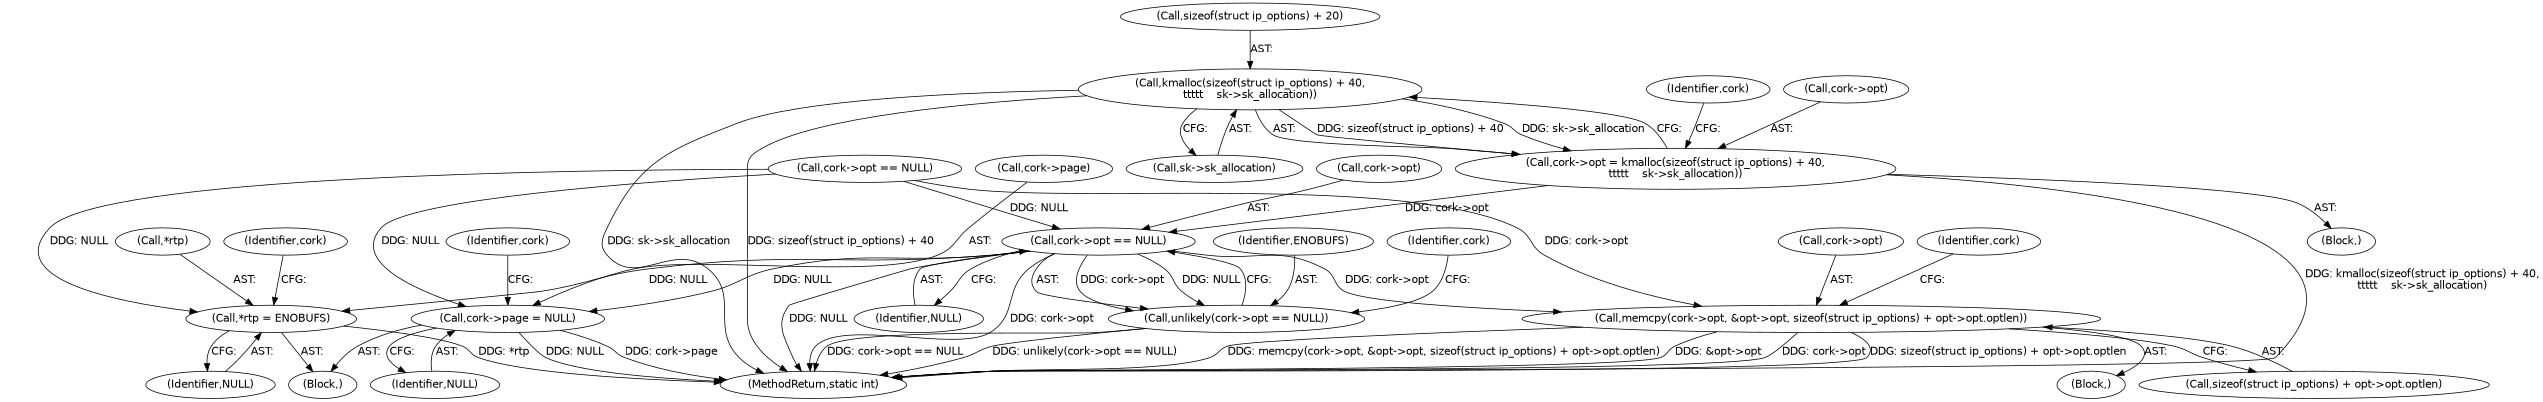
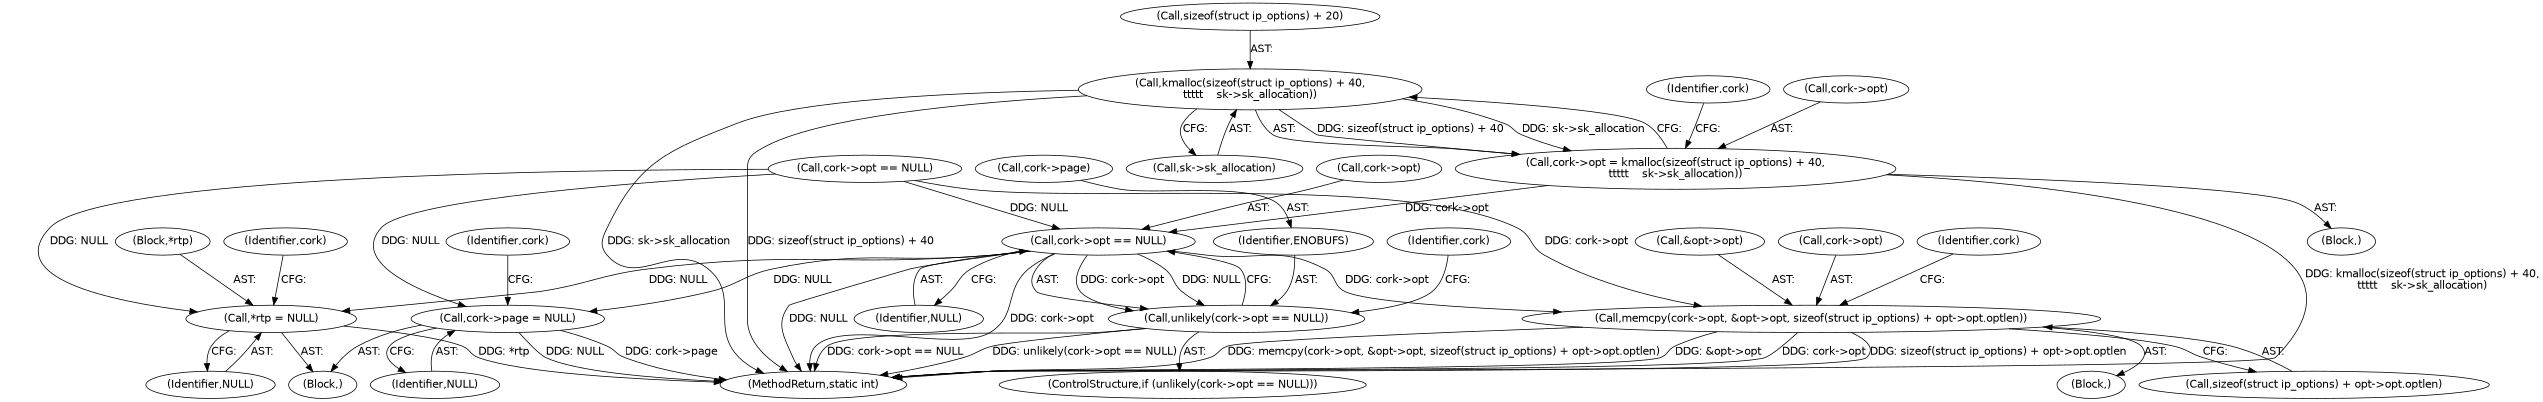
node "(Call,*rtp)": label "(Call,*rtp)" -> "(Block,*rtp)"
node "(Call,&opt->opt)": added
edge "(Call,cork->page)" -> "(Call,cork->page = NULL)": now "(Call,cork->page)" -> "(Identifier,ENOBUFS)"
node "(Call,*rtp = ENOBUFS)": label "(Call,*rtp = ENOBUFS)" -> "(Call,*rtp = NULL)"
node "(ControlStructure,if (unlikely(cork->opt == NULL)))": added
